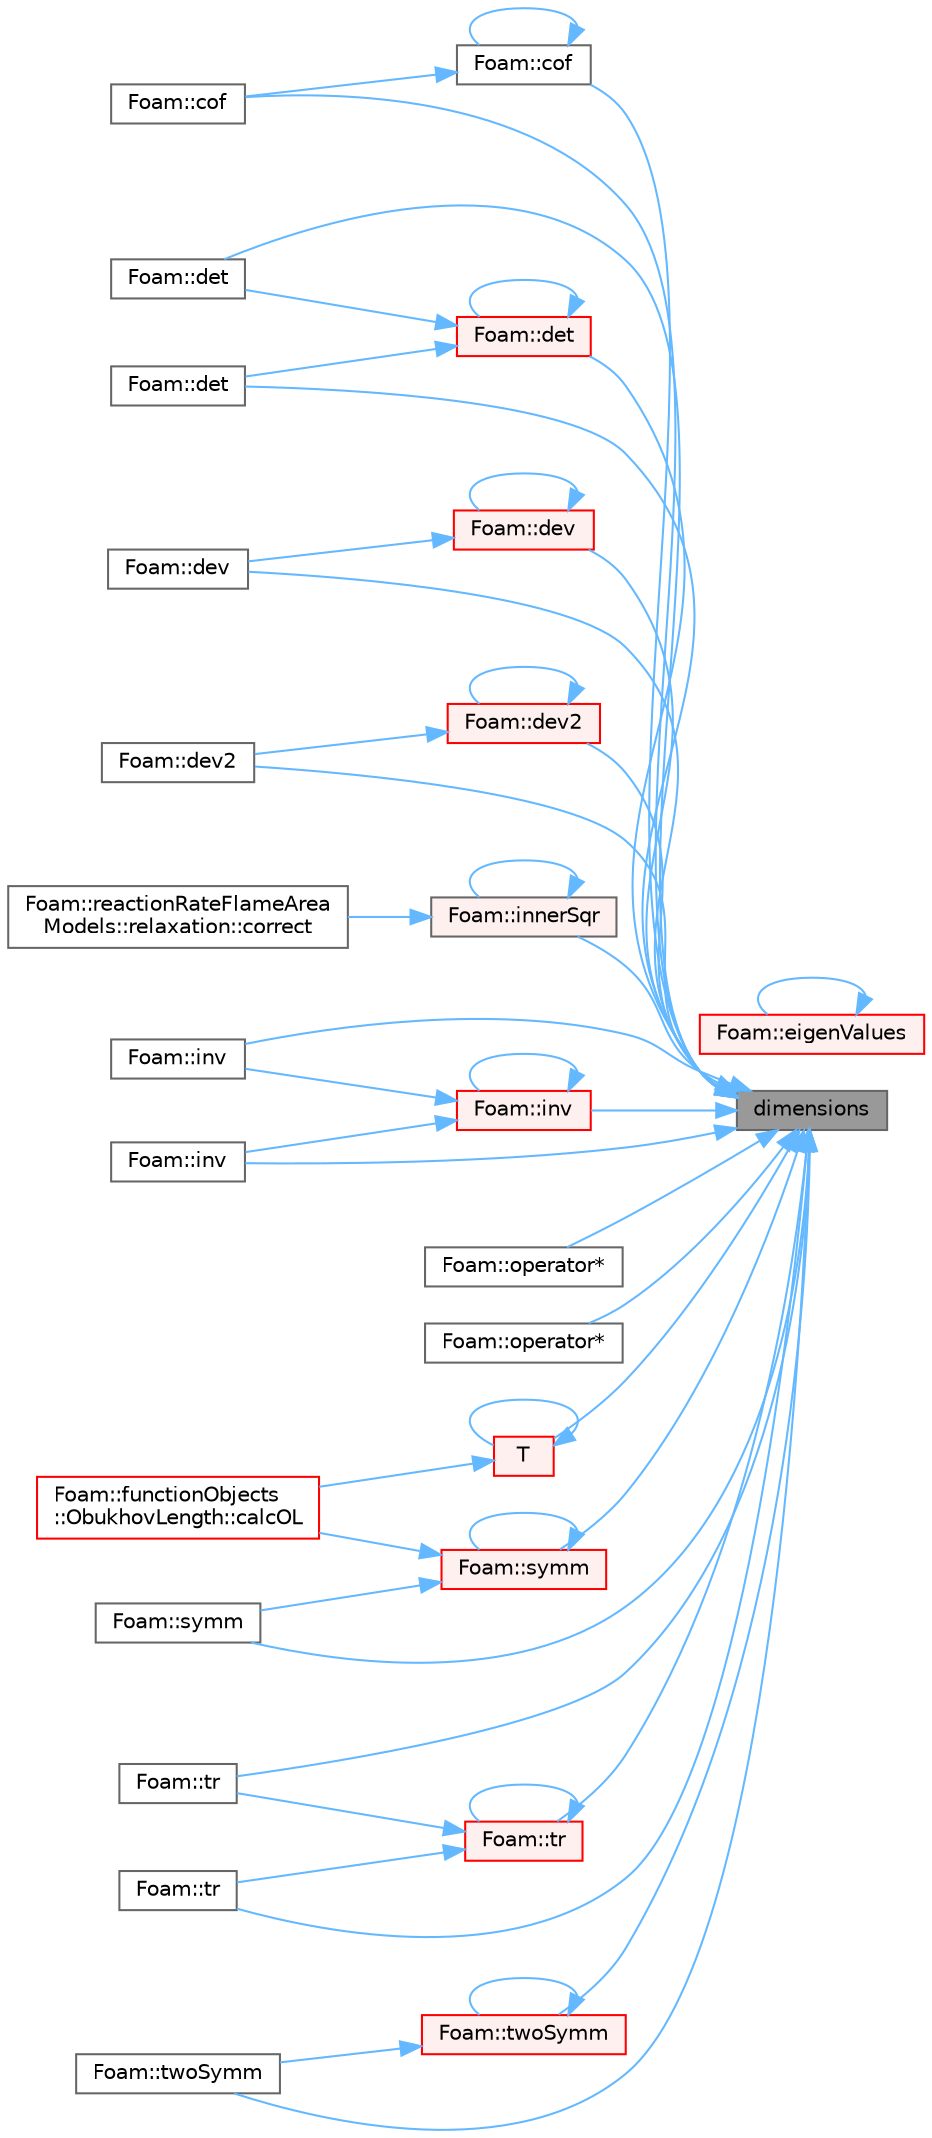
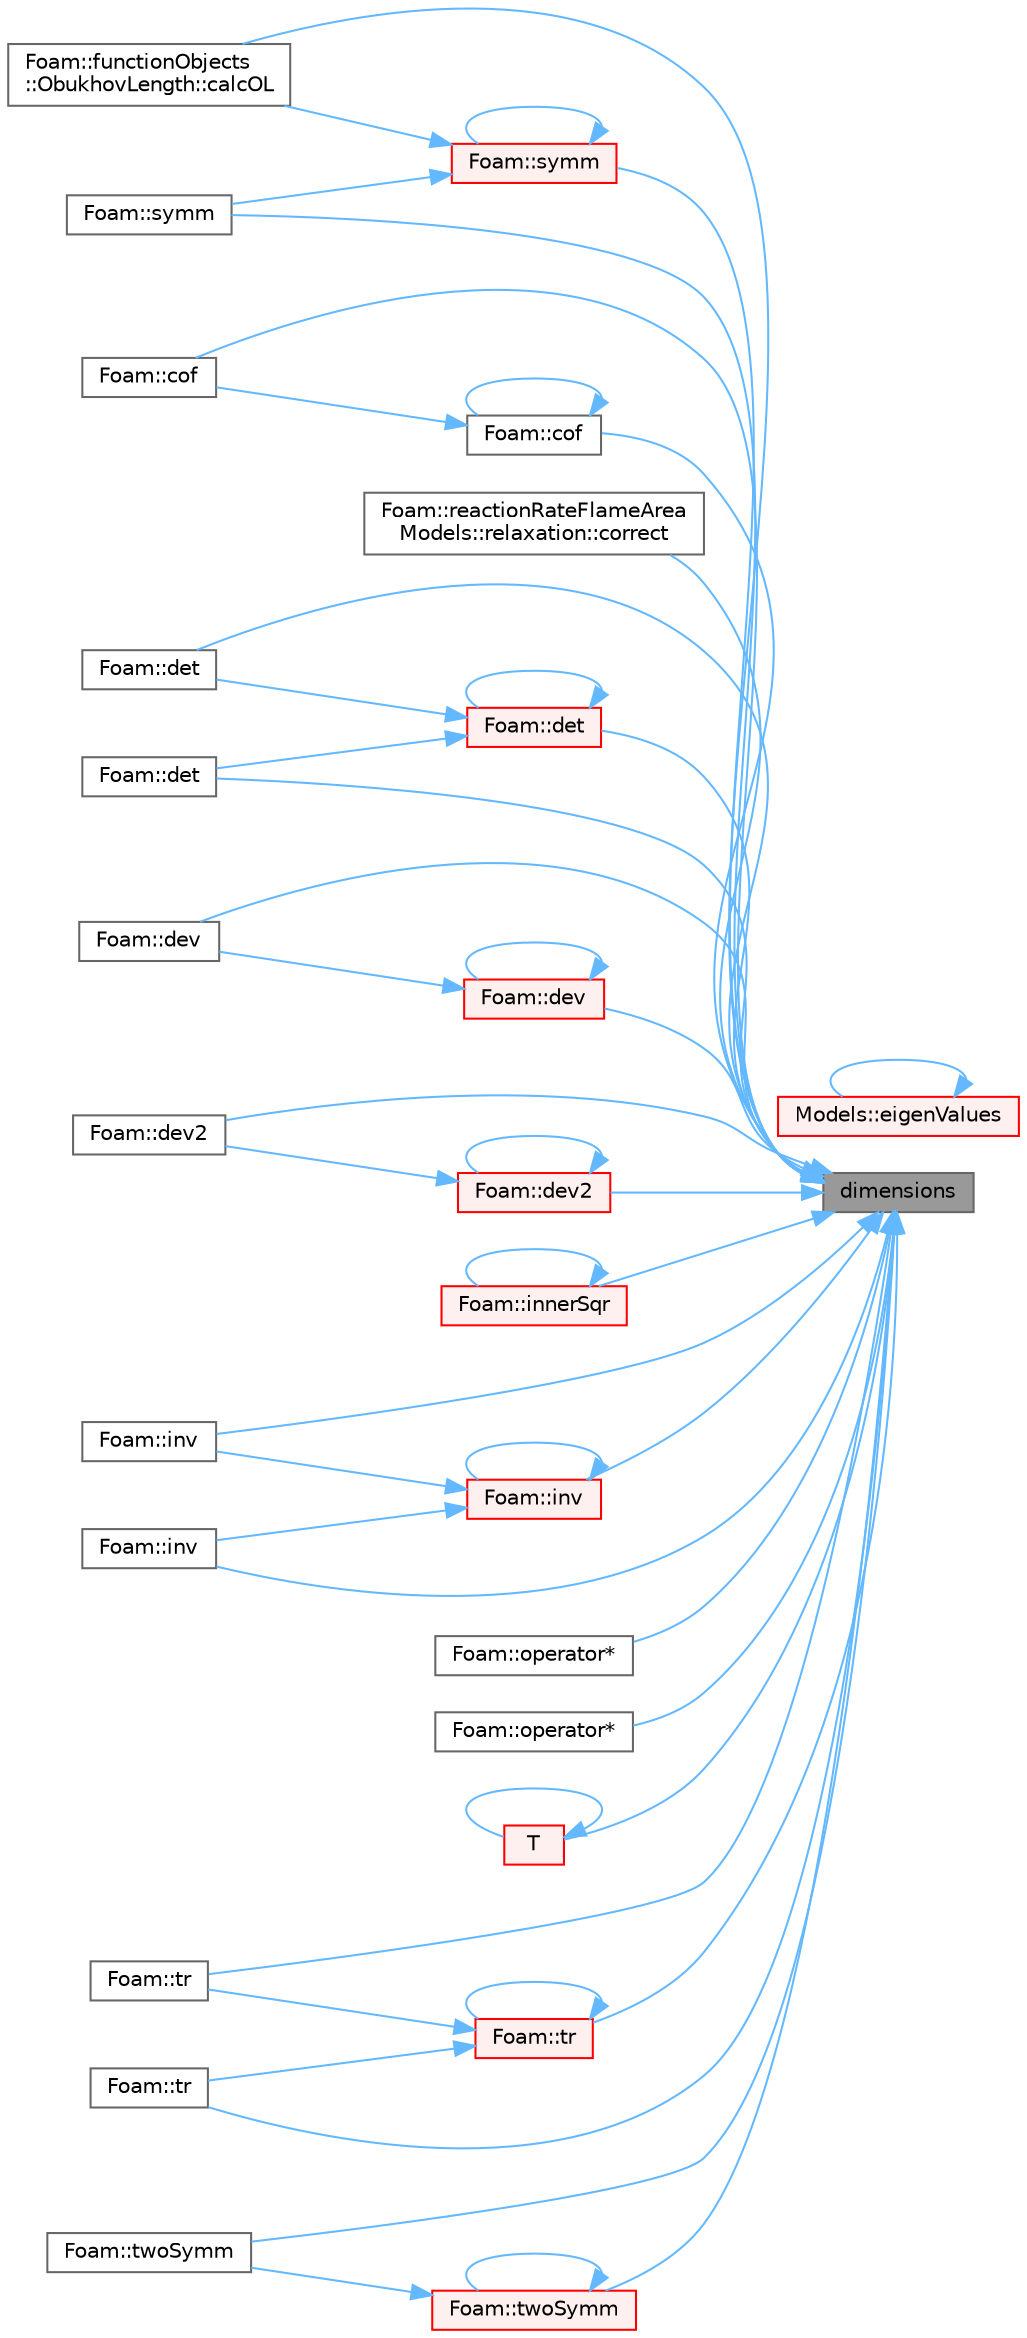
edge "Foam::reactionRateFlameArea Models::relaxation::correct" -> "Foam::innerSqr": now "Foam::reactionRateFlameArea Models::relaxation::correct" -> "dimensions"
node "Foam::innerSqr": color grey40 -> red
node "Foam::eigenValues": label "Foam::eigenValues" -> "Models::eigenValues"
edge "Foam::functionObjects ::ObukhovLength::calcOL" -> "T": now "Foam::functionObjects ::ObukhovLength::calcOL" -> "dimensions"
node "Foam::functionObjects ::ObukhovLength::calcOL": color red -> grey40
